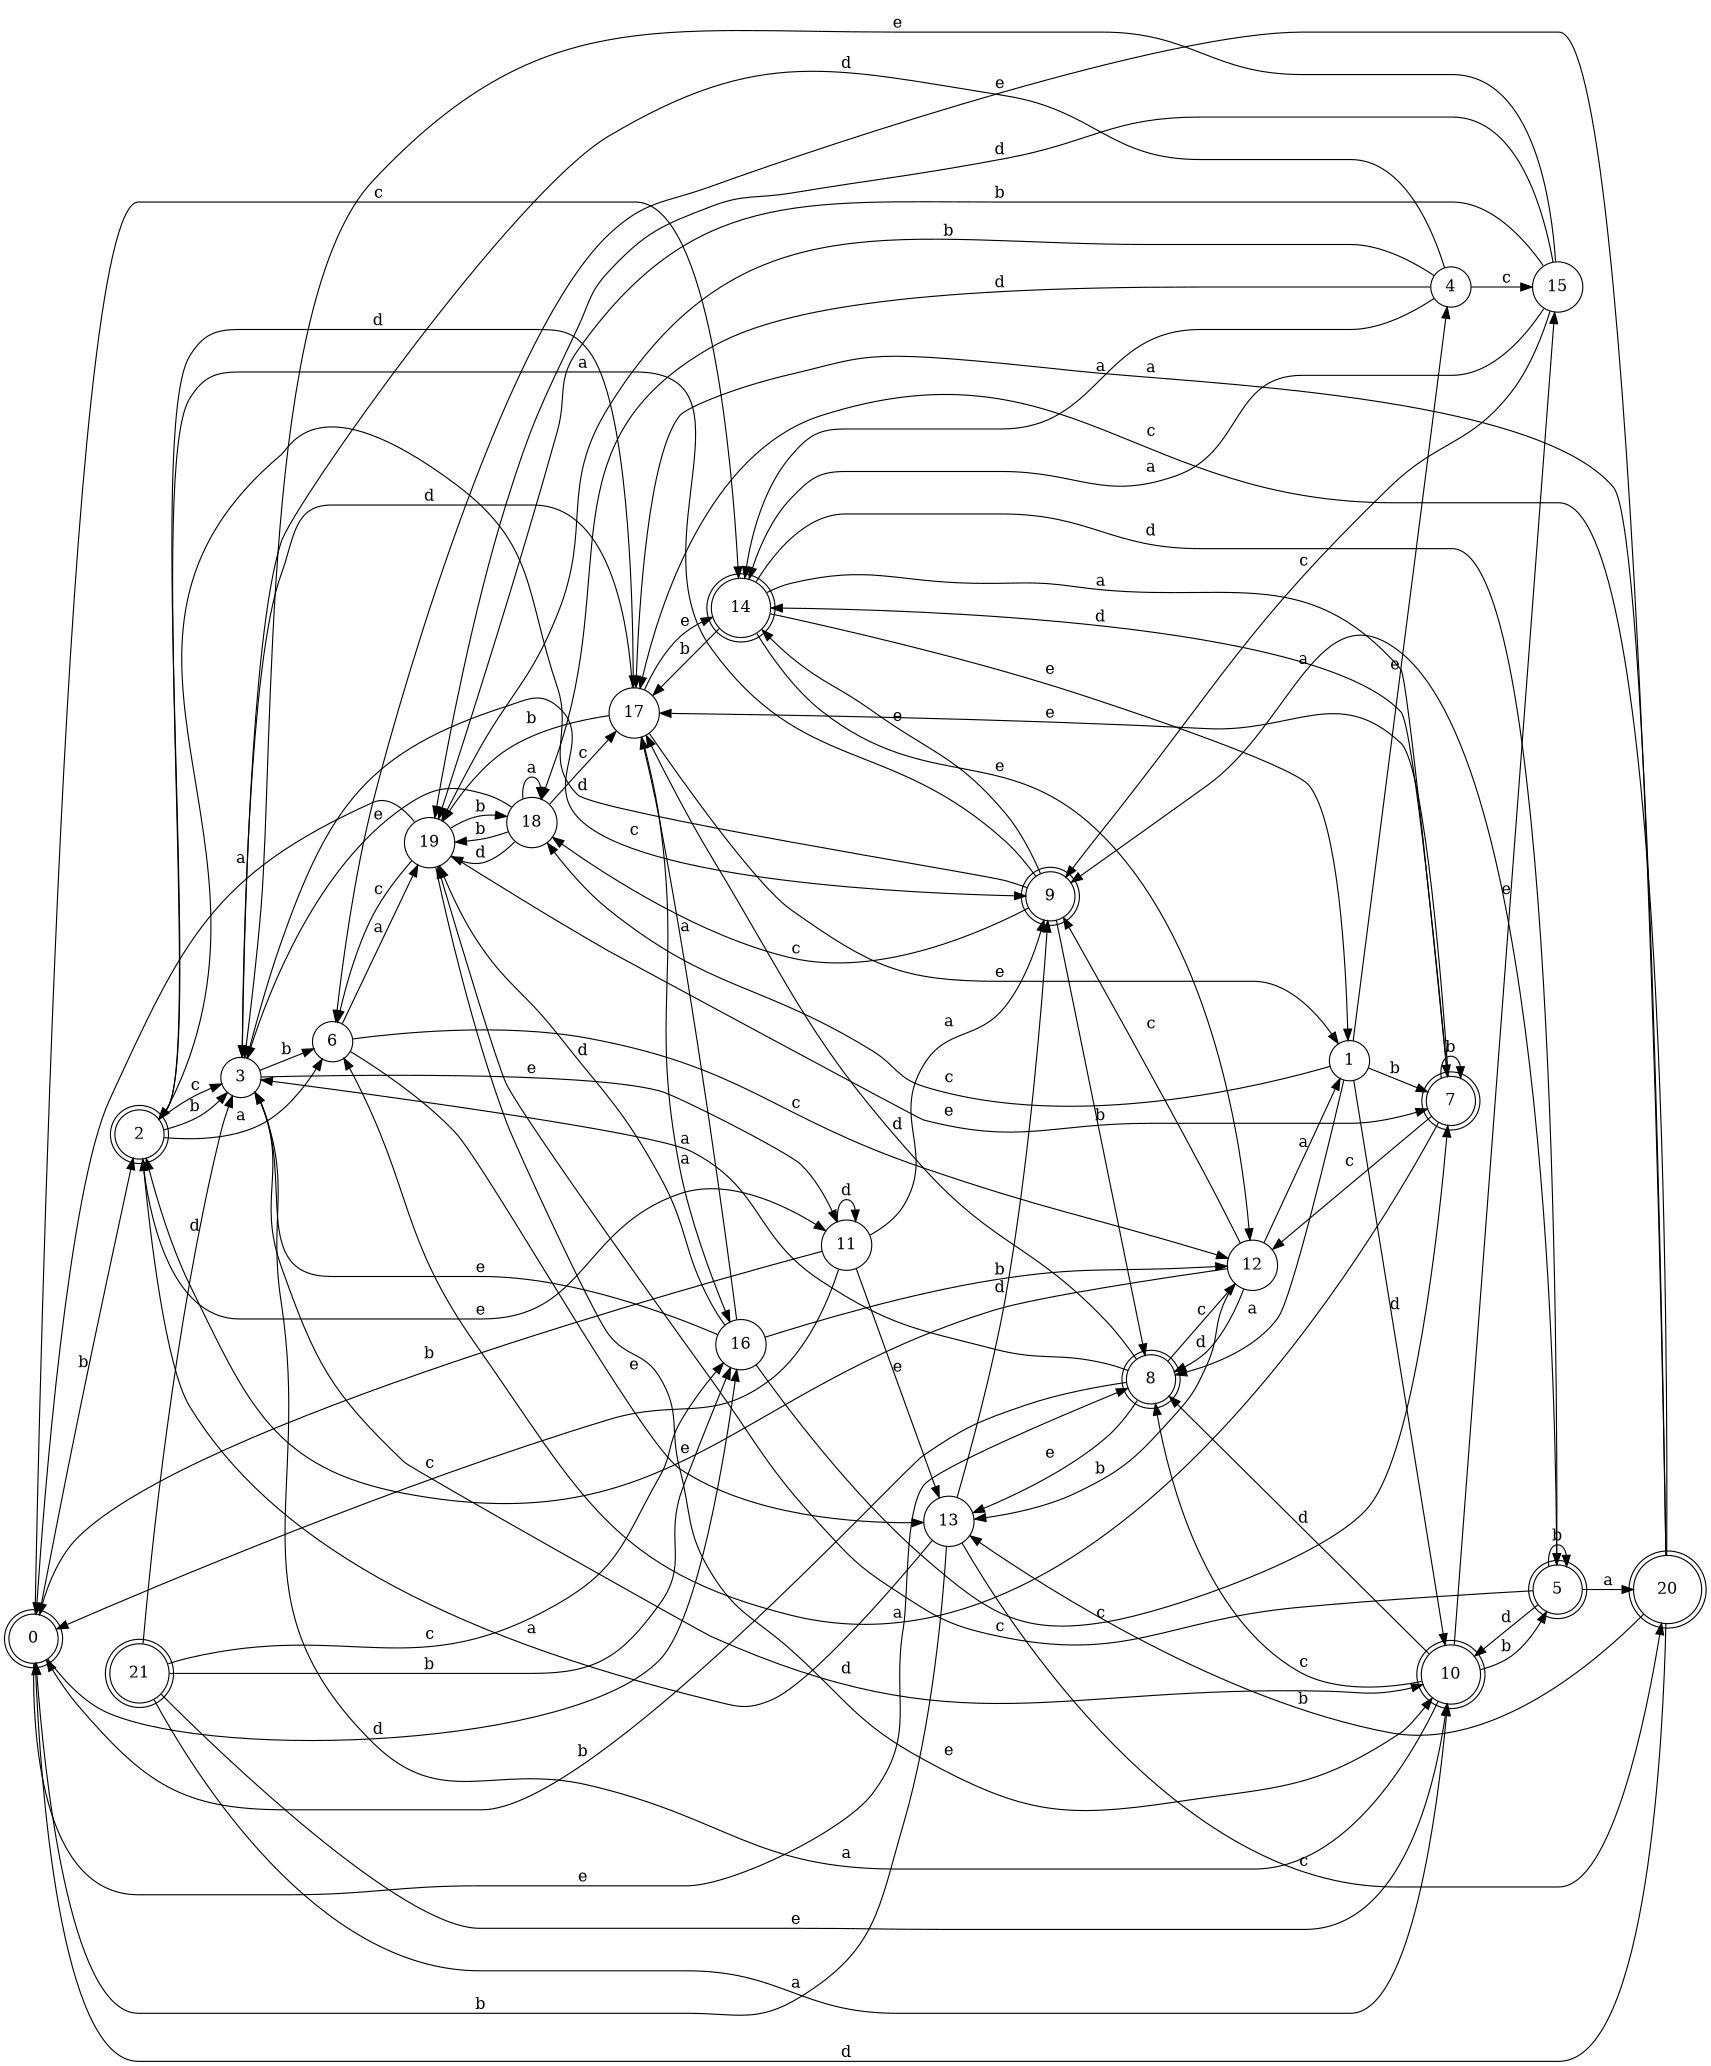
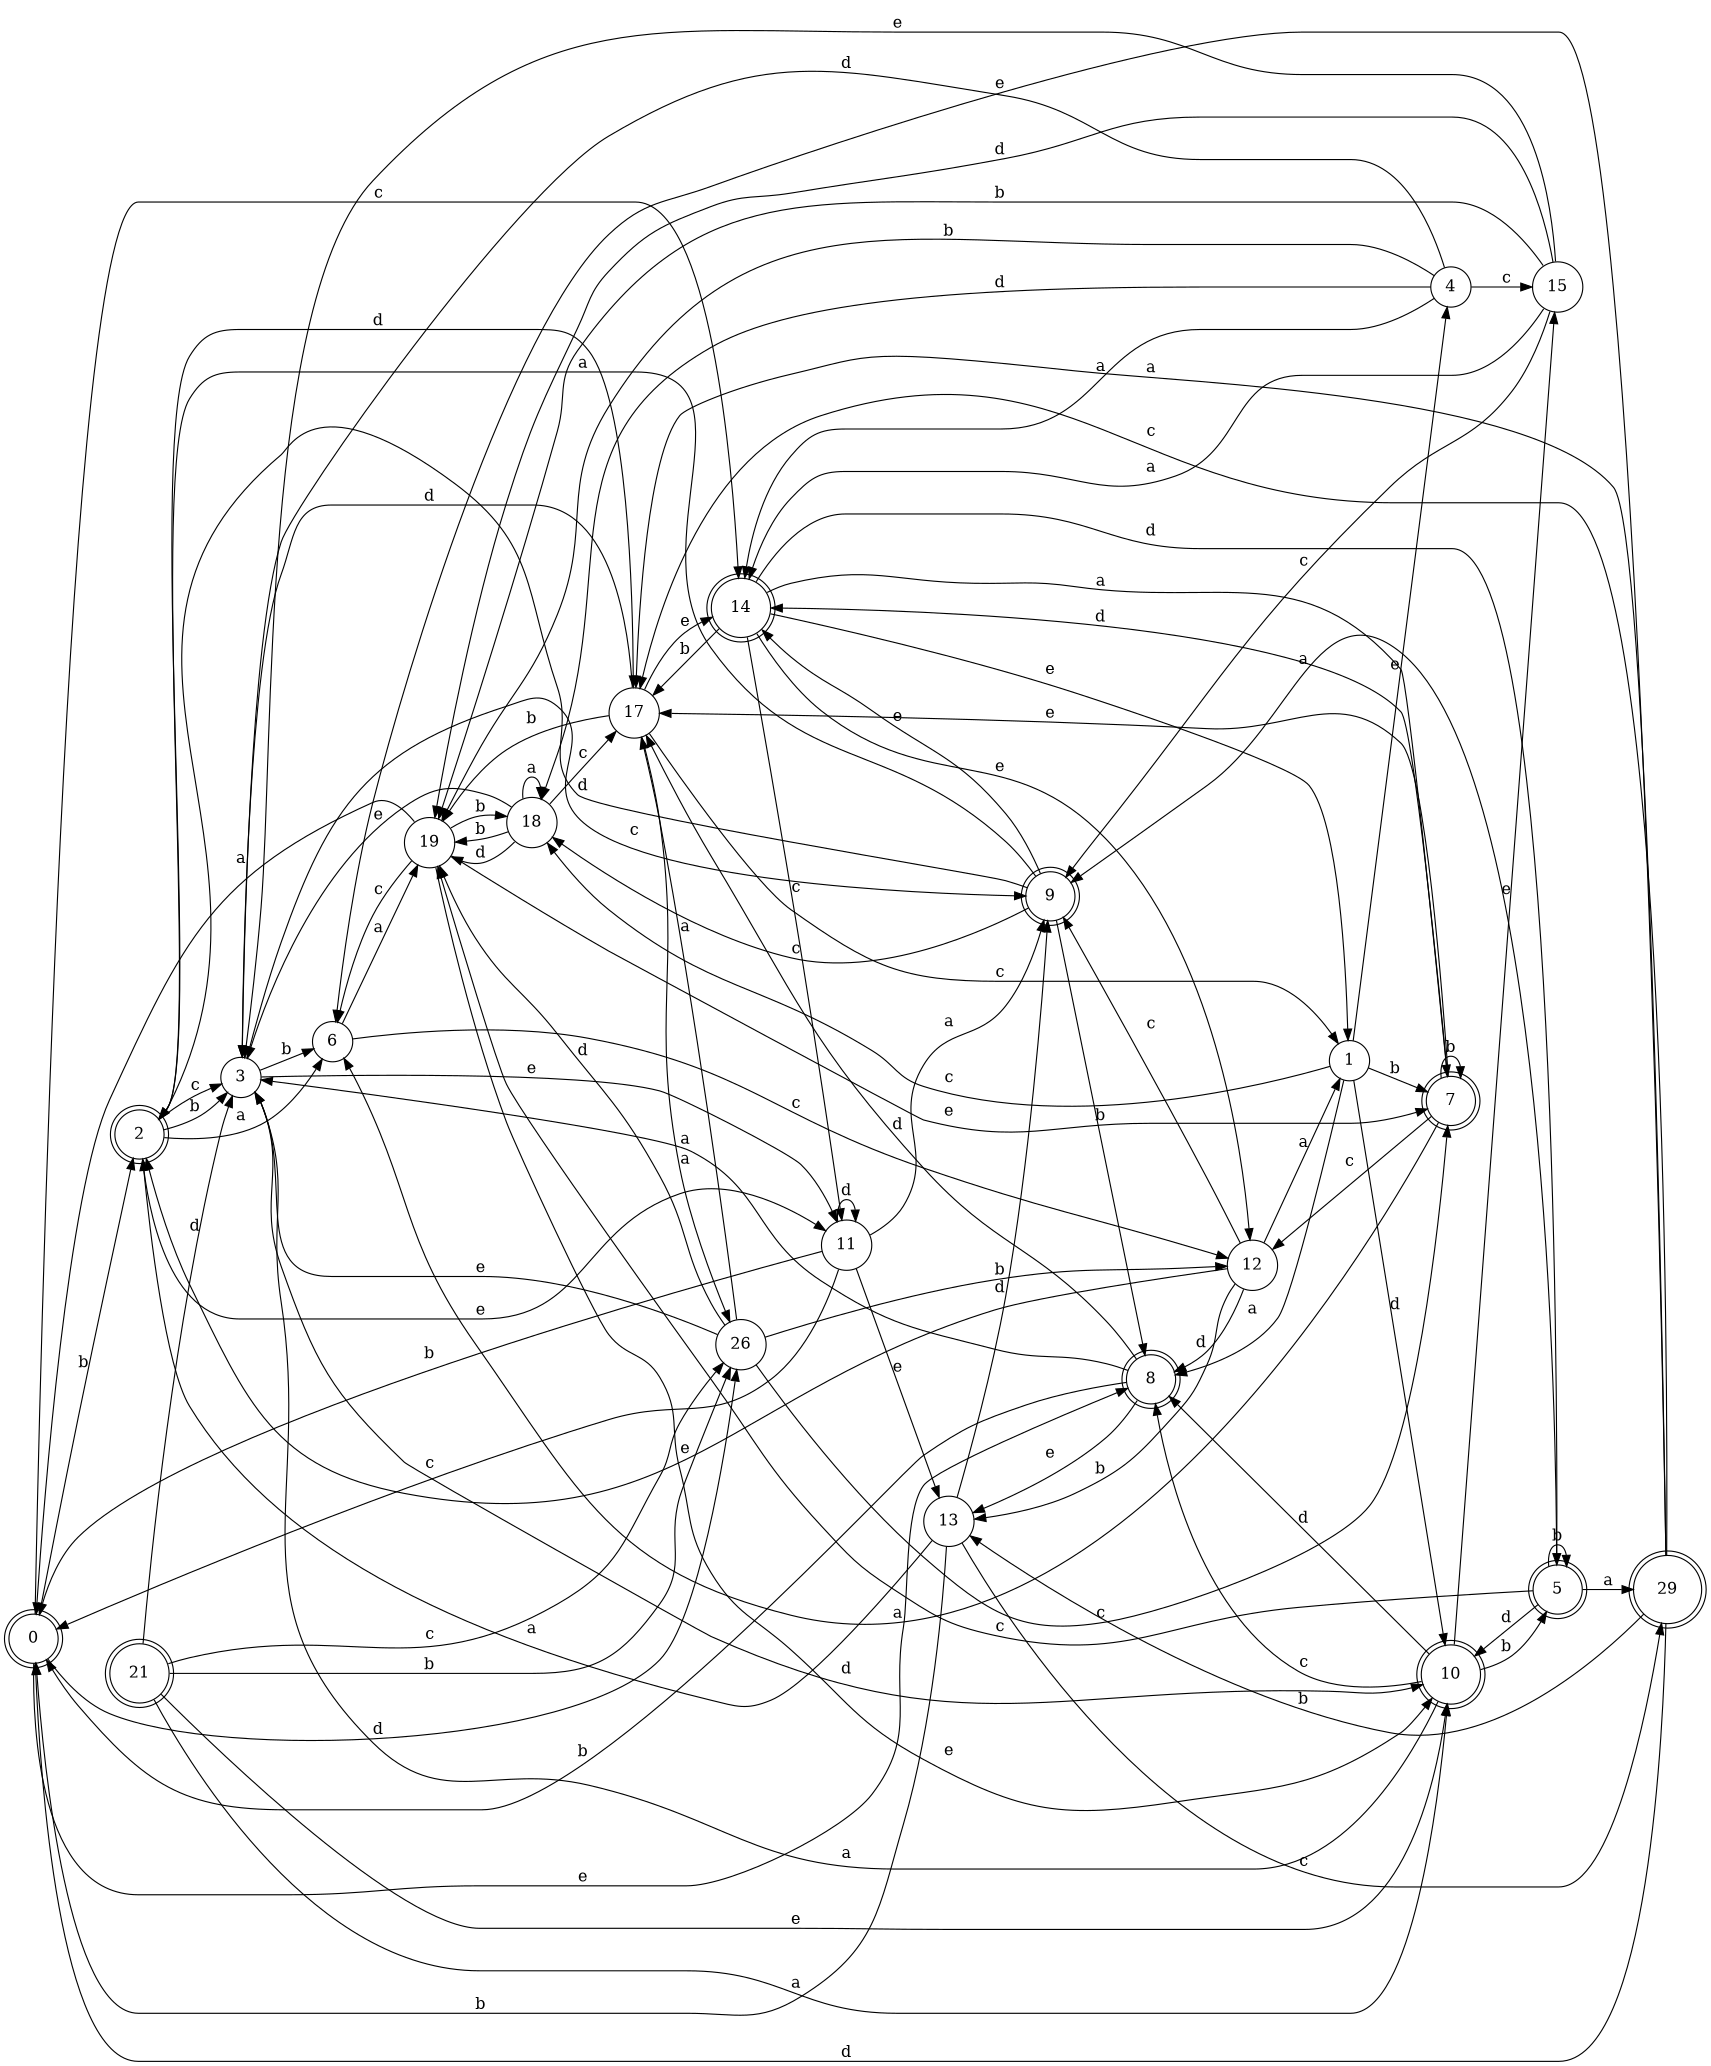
edge "14" -> "11": added, label "c"
edge "17" -> "1": label "e" -> "c"
edge "8" -> "12": removed, label "c"
node "16": label "16" -> "26"
edge "6" -> "13": removed, label "e"
node "20": label "20" -> "29"
